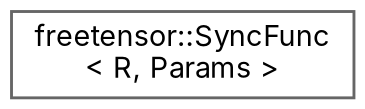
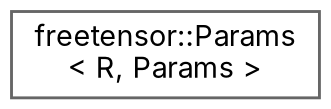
node "freetensor::SyncFunc < R, Params >": label "freetensor::SyncFunc < R, Params >" -> "freetensor::Params < R, Params >"
